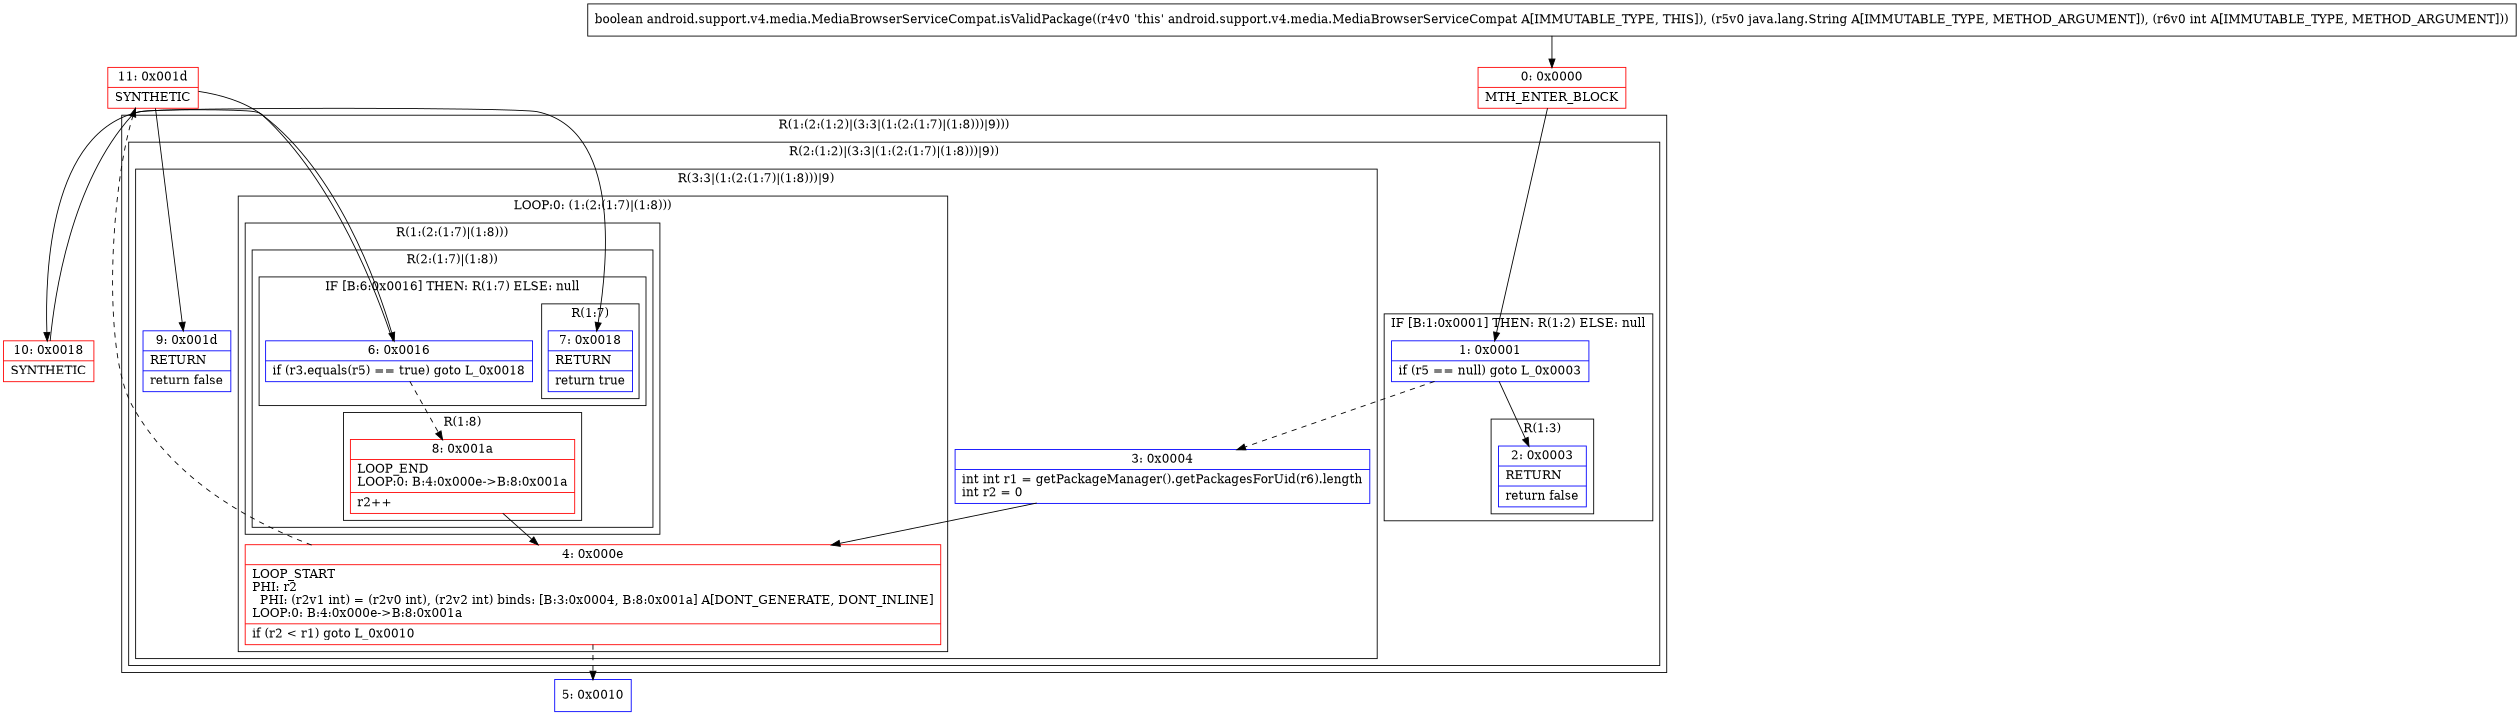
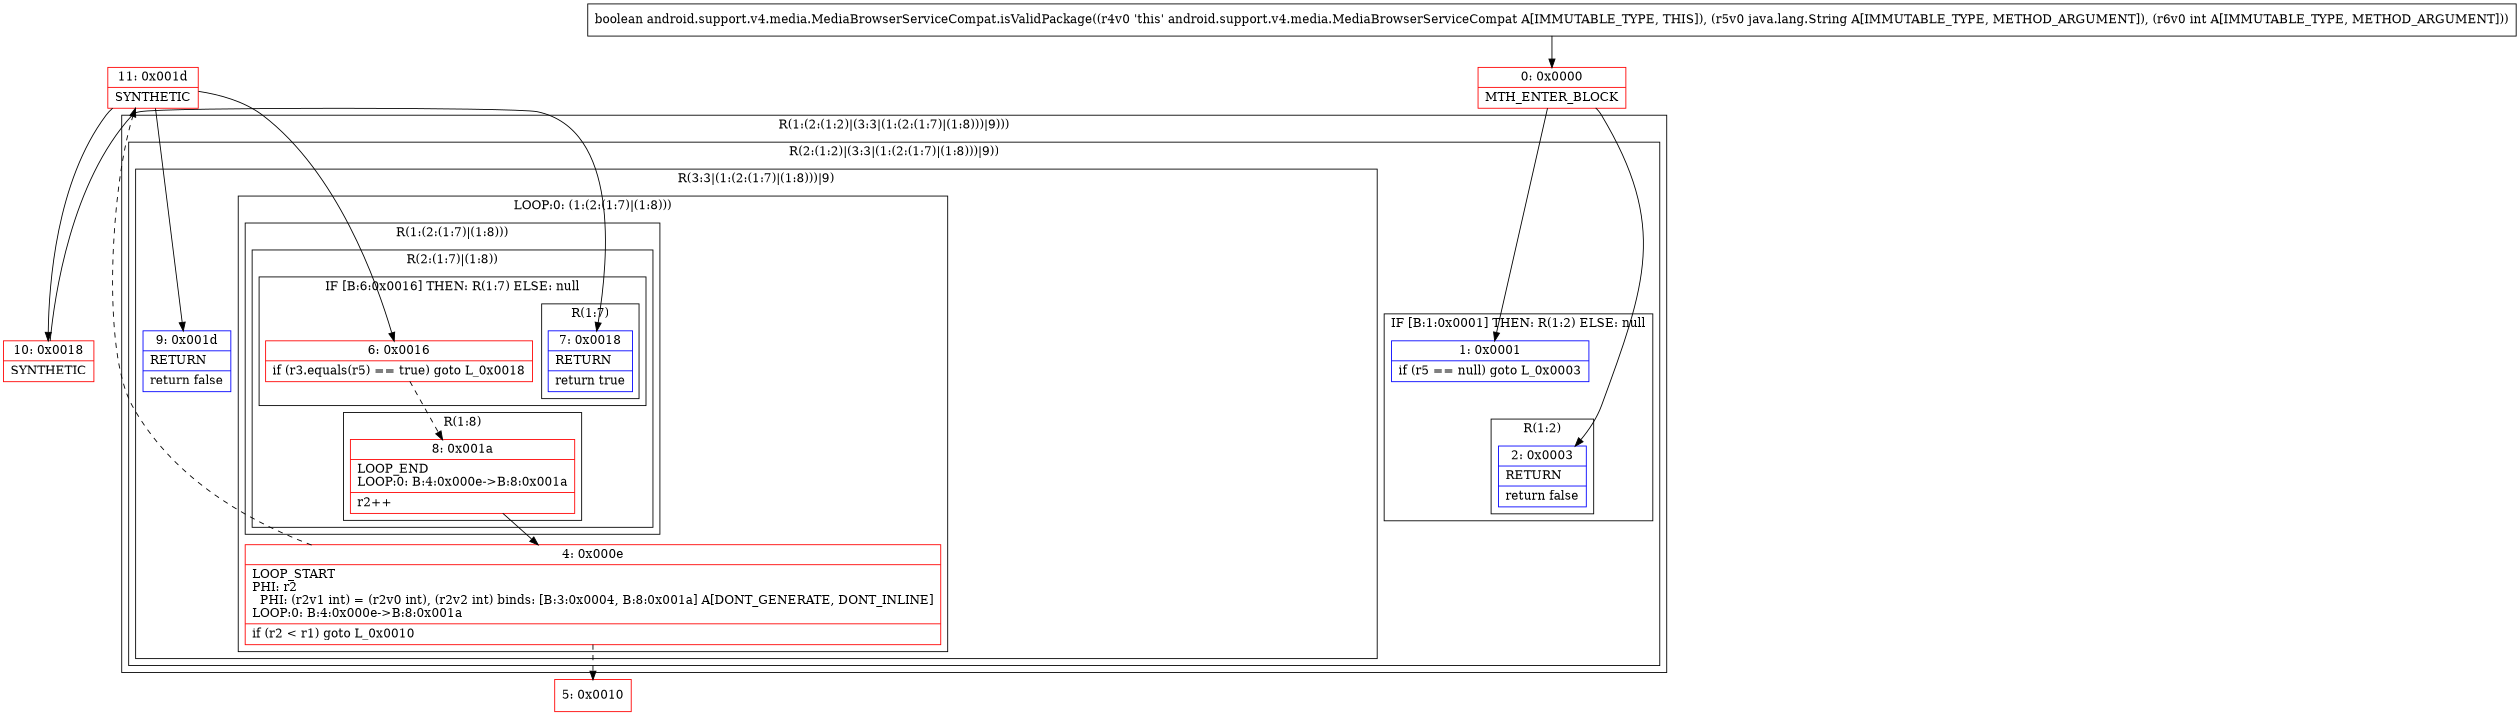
edge "6: 0x0016" -> "10: 0x0018": now "11: 0x001d" -> "10: 0x0018"
node "6: 0x0016": color blue -> red
edge "1: 0x0001" -> "2: 0x0003": now "0: 0x0000" -> "2: 0x0003"
cluster "R(1:3)": label "R(1:3)" -> "R(1:2)"
node "3: 0x0004": removed
node "5: 0x0010": color blue -> red
